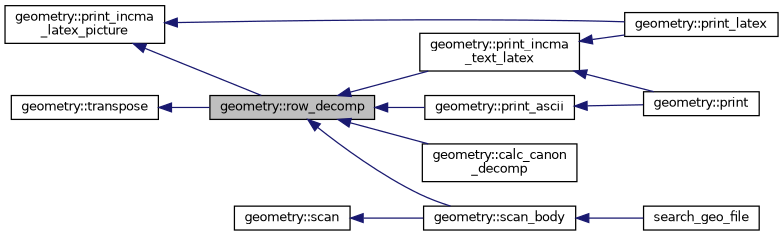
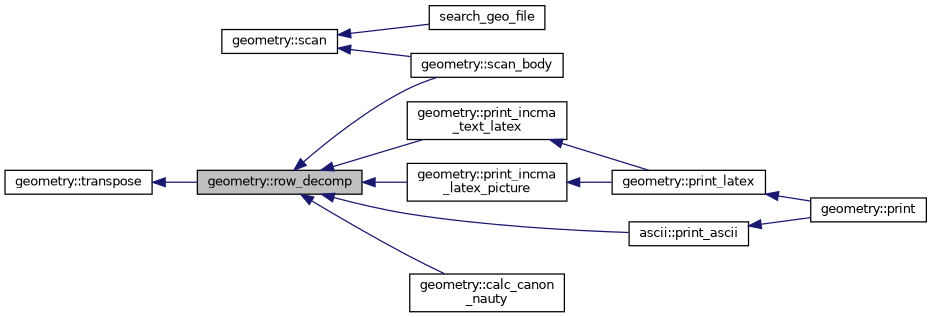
edge "geometry::row_decomp" -> "geometry::print_incma _latex_picture": reversed
edge "geometry::print" -> "geometry::print_incma _text_latex": now "geometry::print" -> "geometry::print_latex"
node "geometry::print_ascii": label "geometry::print_ascii" -> "ascii::print_ascii"
node "geometry::calc_canon _decomp": label "geometry::calc_canon _decomp" -> "geometry::calc_canon _nauty"
edge "search_geo_file" -> "geometry::scan_body": now "search_geo_file" -> "geometry::scan"
